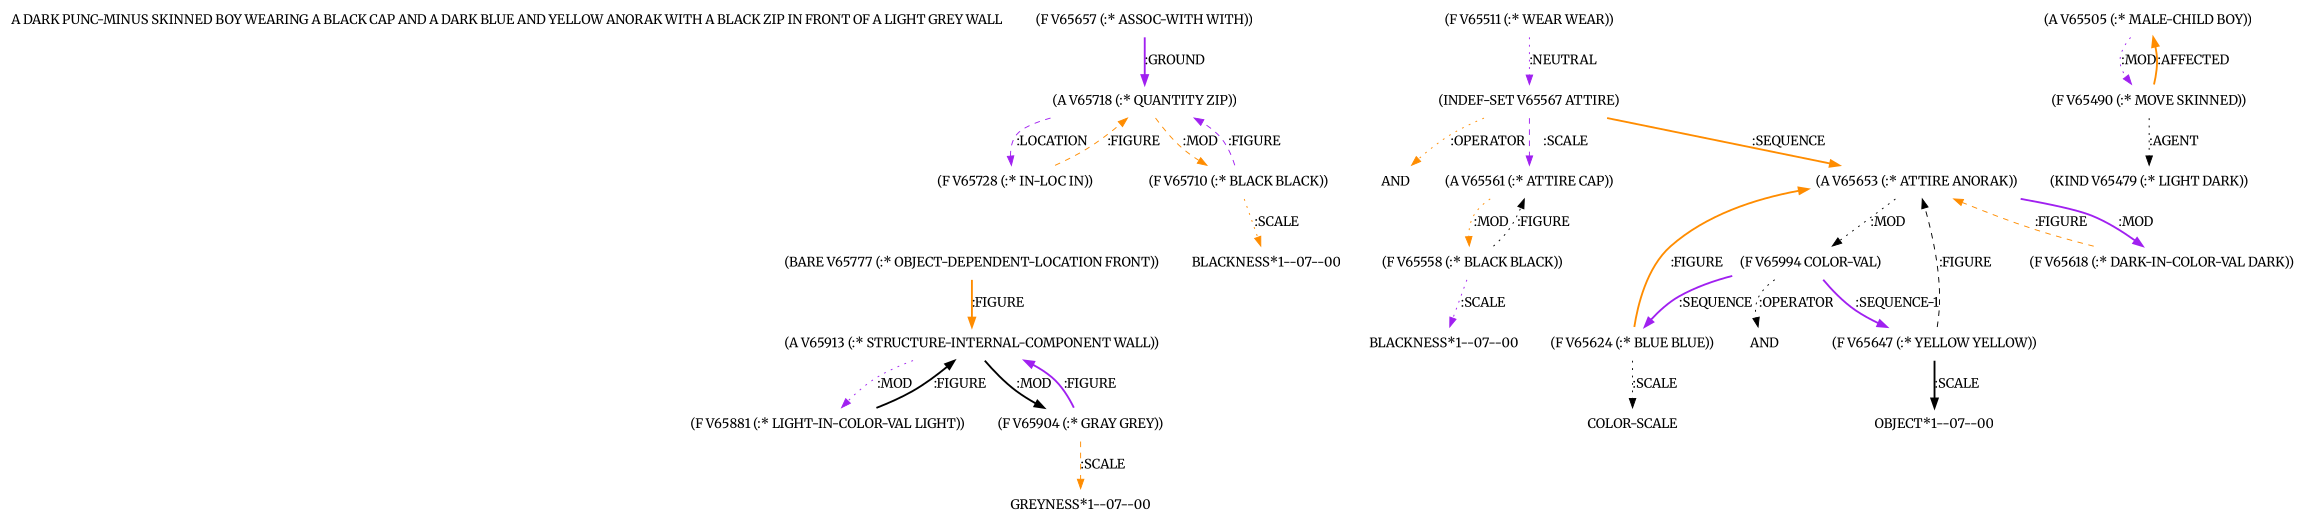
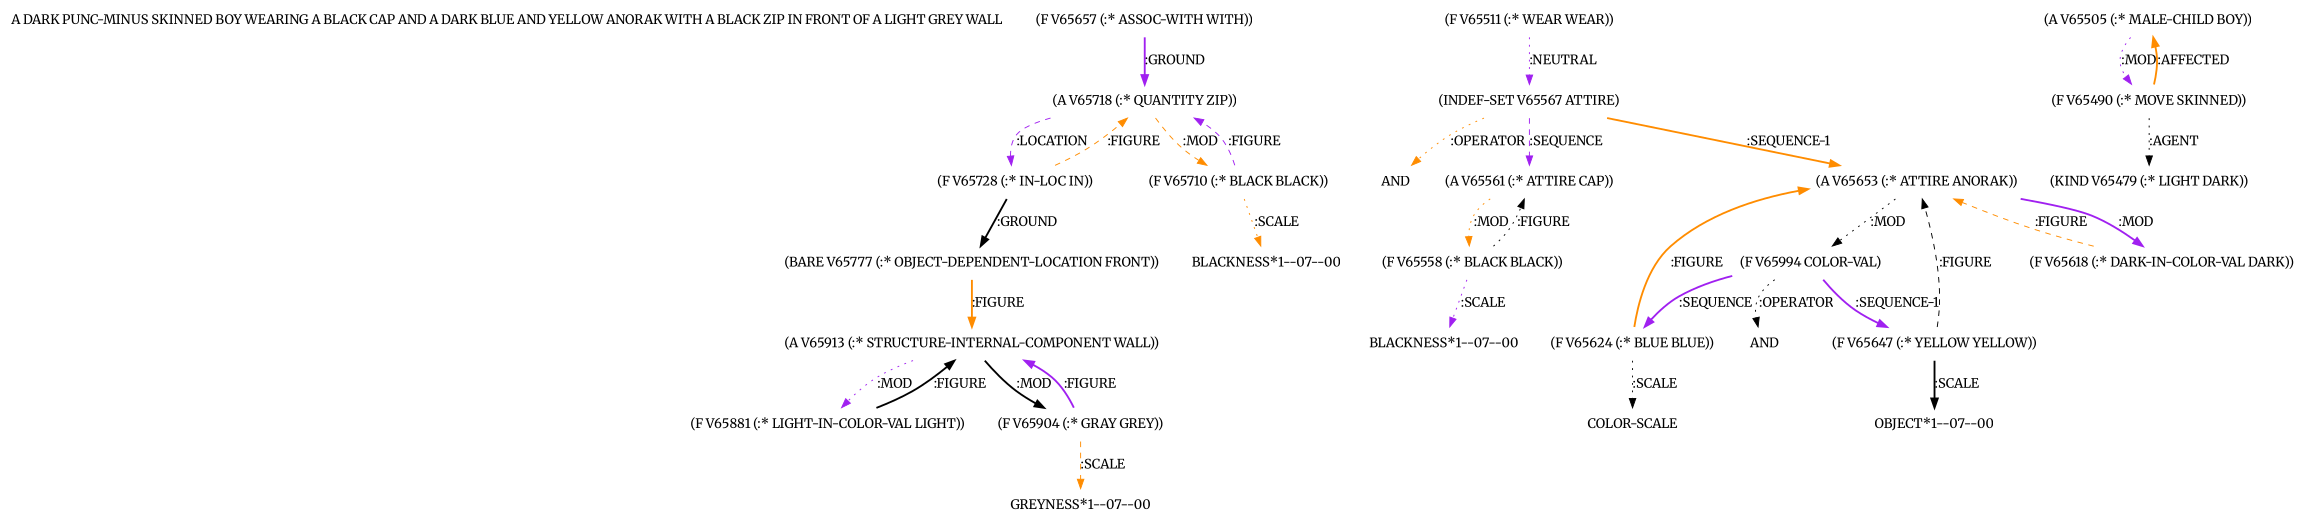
edge "(INDEF-SET V65567 ATTIRE)" -> "(A V65561 (:* ATTIRE CAP))": label ":SCALE" -> ":SEQUENCE"
edge "(INDEF-SET V65567 ATTIRE)" -> "(A V65653 (:* ATTIRE ANORAK))": label ":SEQUENCE" -> ":SEQUENCE-1"
edge "(F V65728 (:* IN-LOC IN))" -> "(BARE V65777 (:* OBJECT-DEPENDENT-LOCATION FRONT))": added, label ":GROUND"
